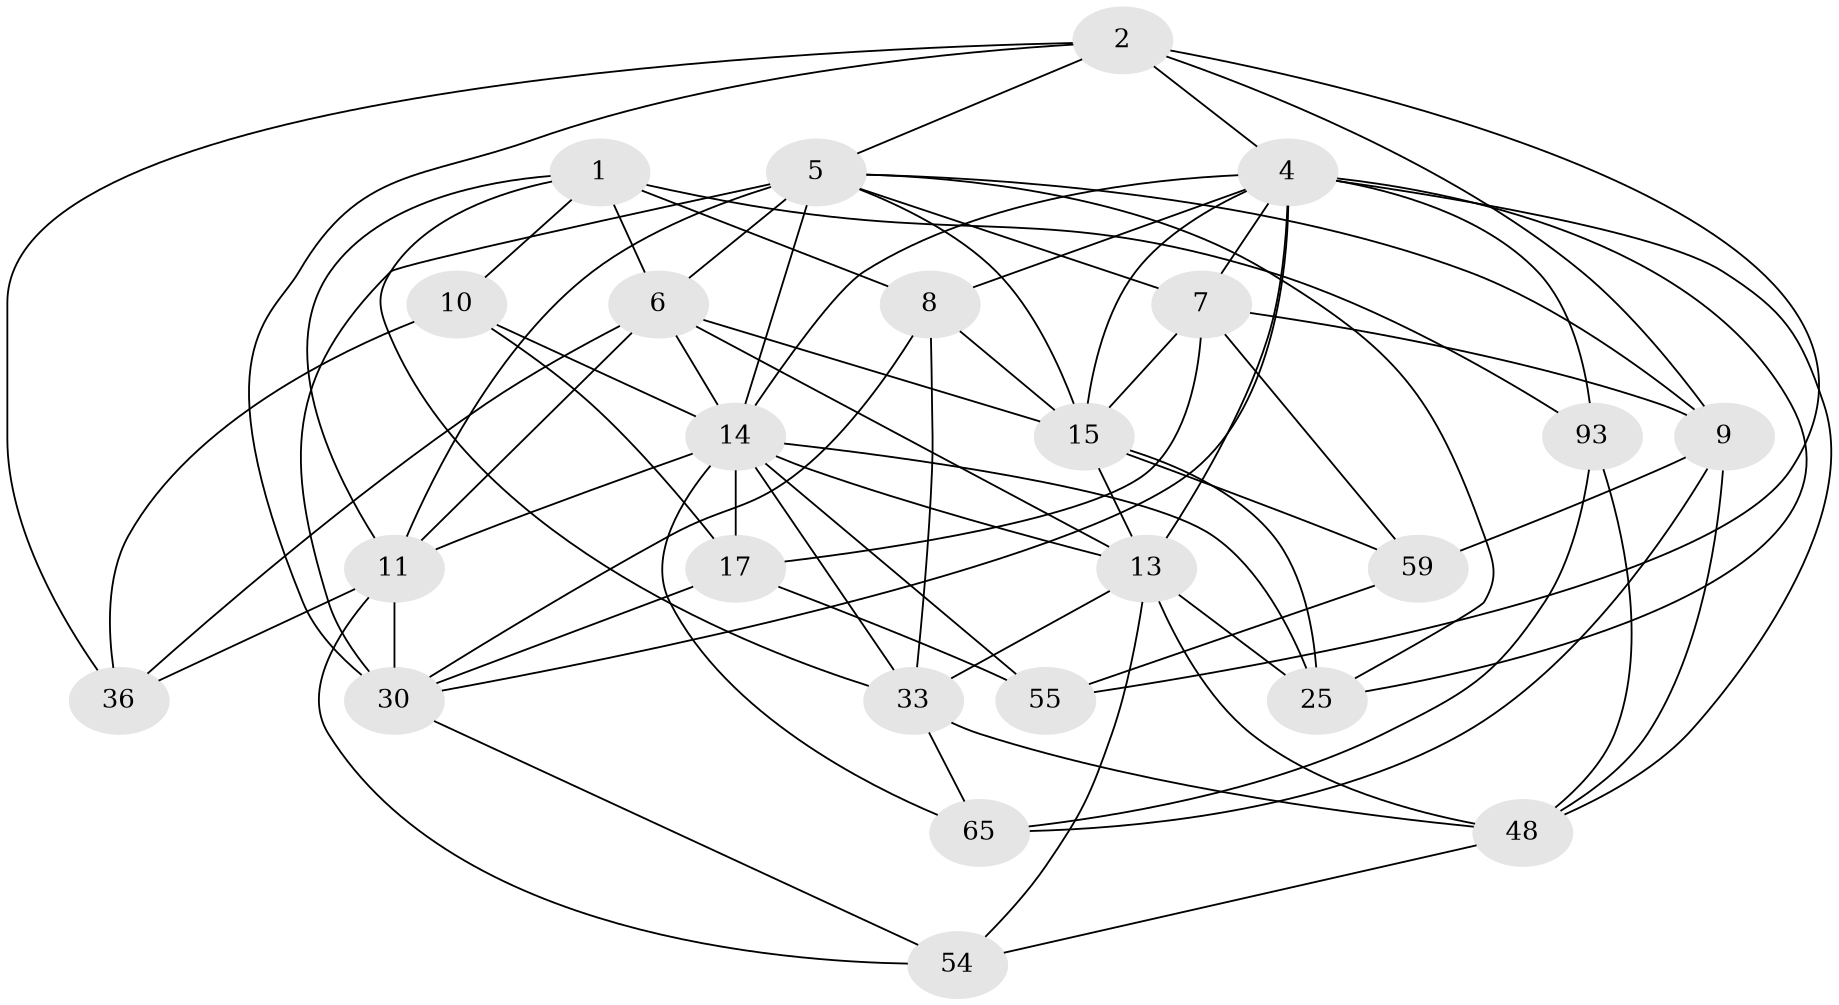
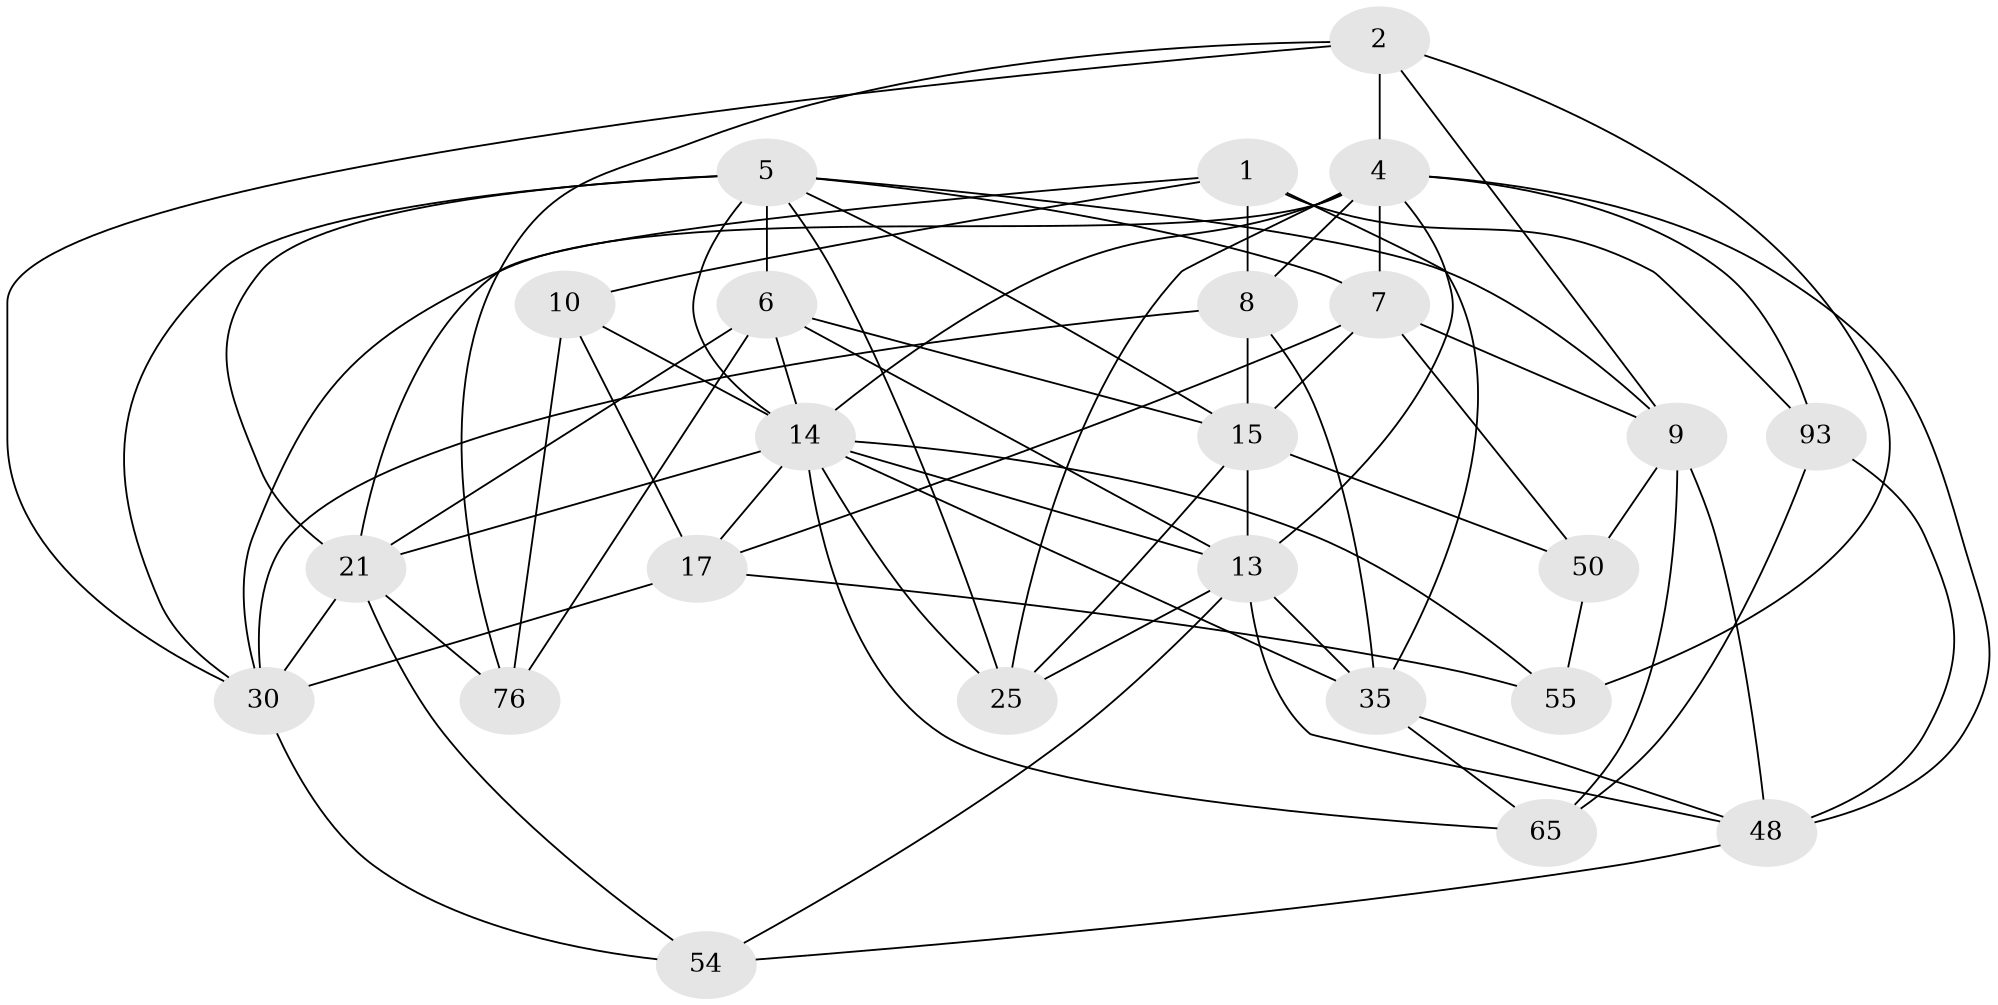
edge "2" -- "5": removed
edge "1" -- "6": removed
edge "4" -- "15": removed
node "11": label "11" -> "21"
node "59": label "59" -> "50"
node "36": label "36" -> "76"
node "33": label "33" -> "35"
